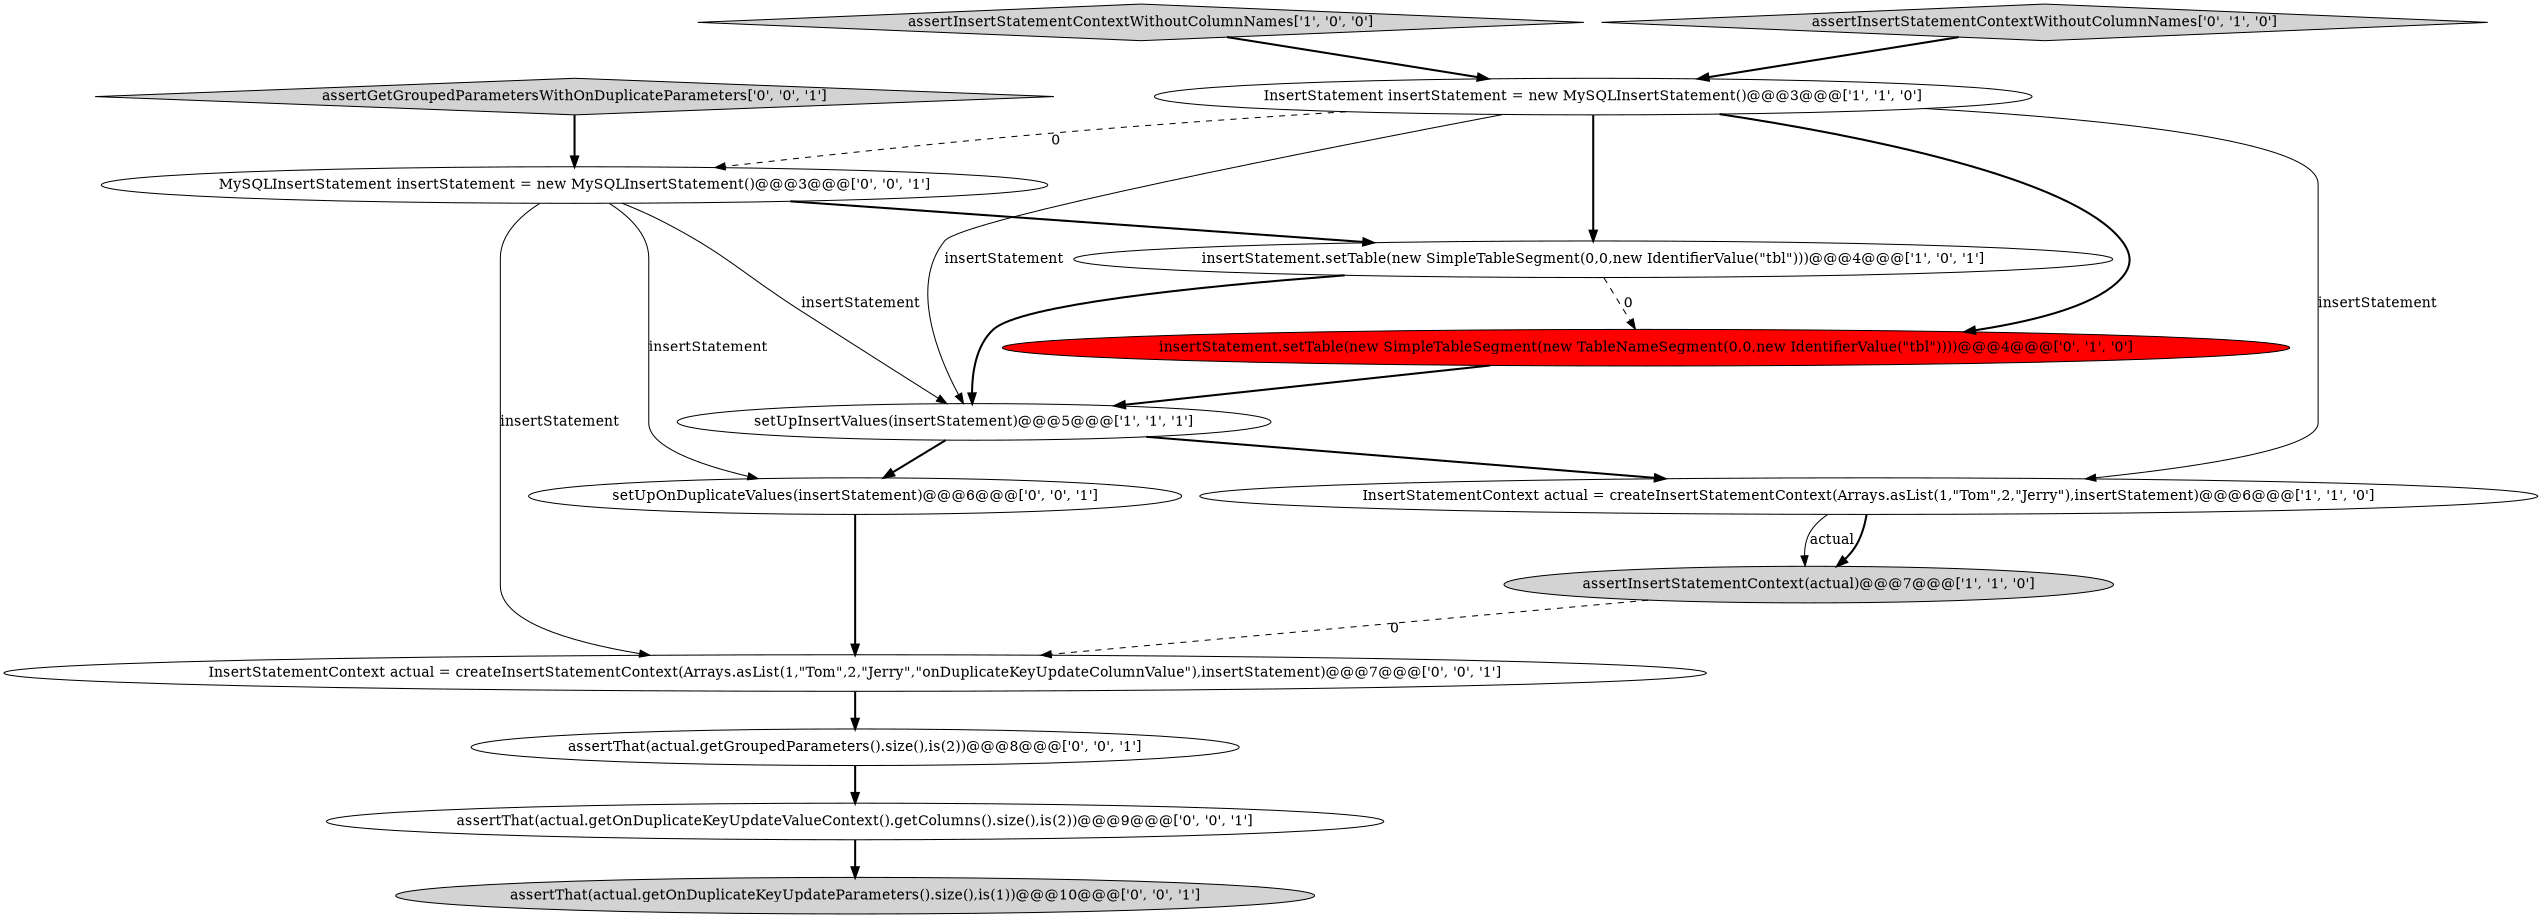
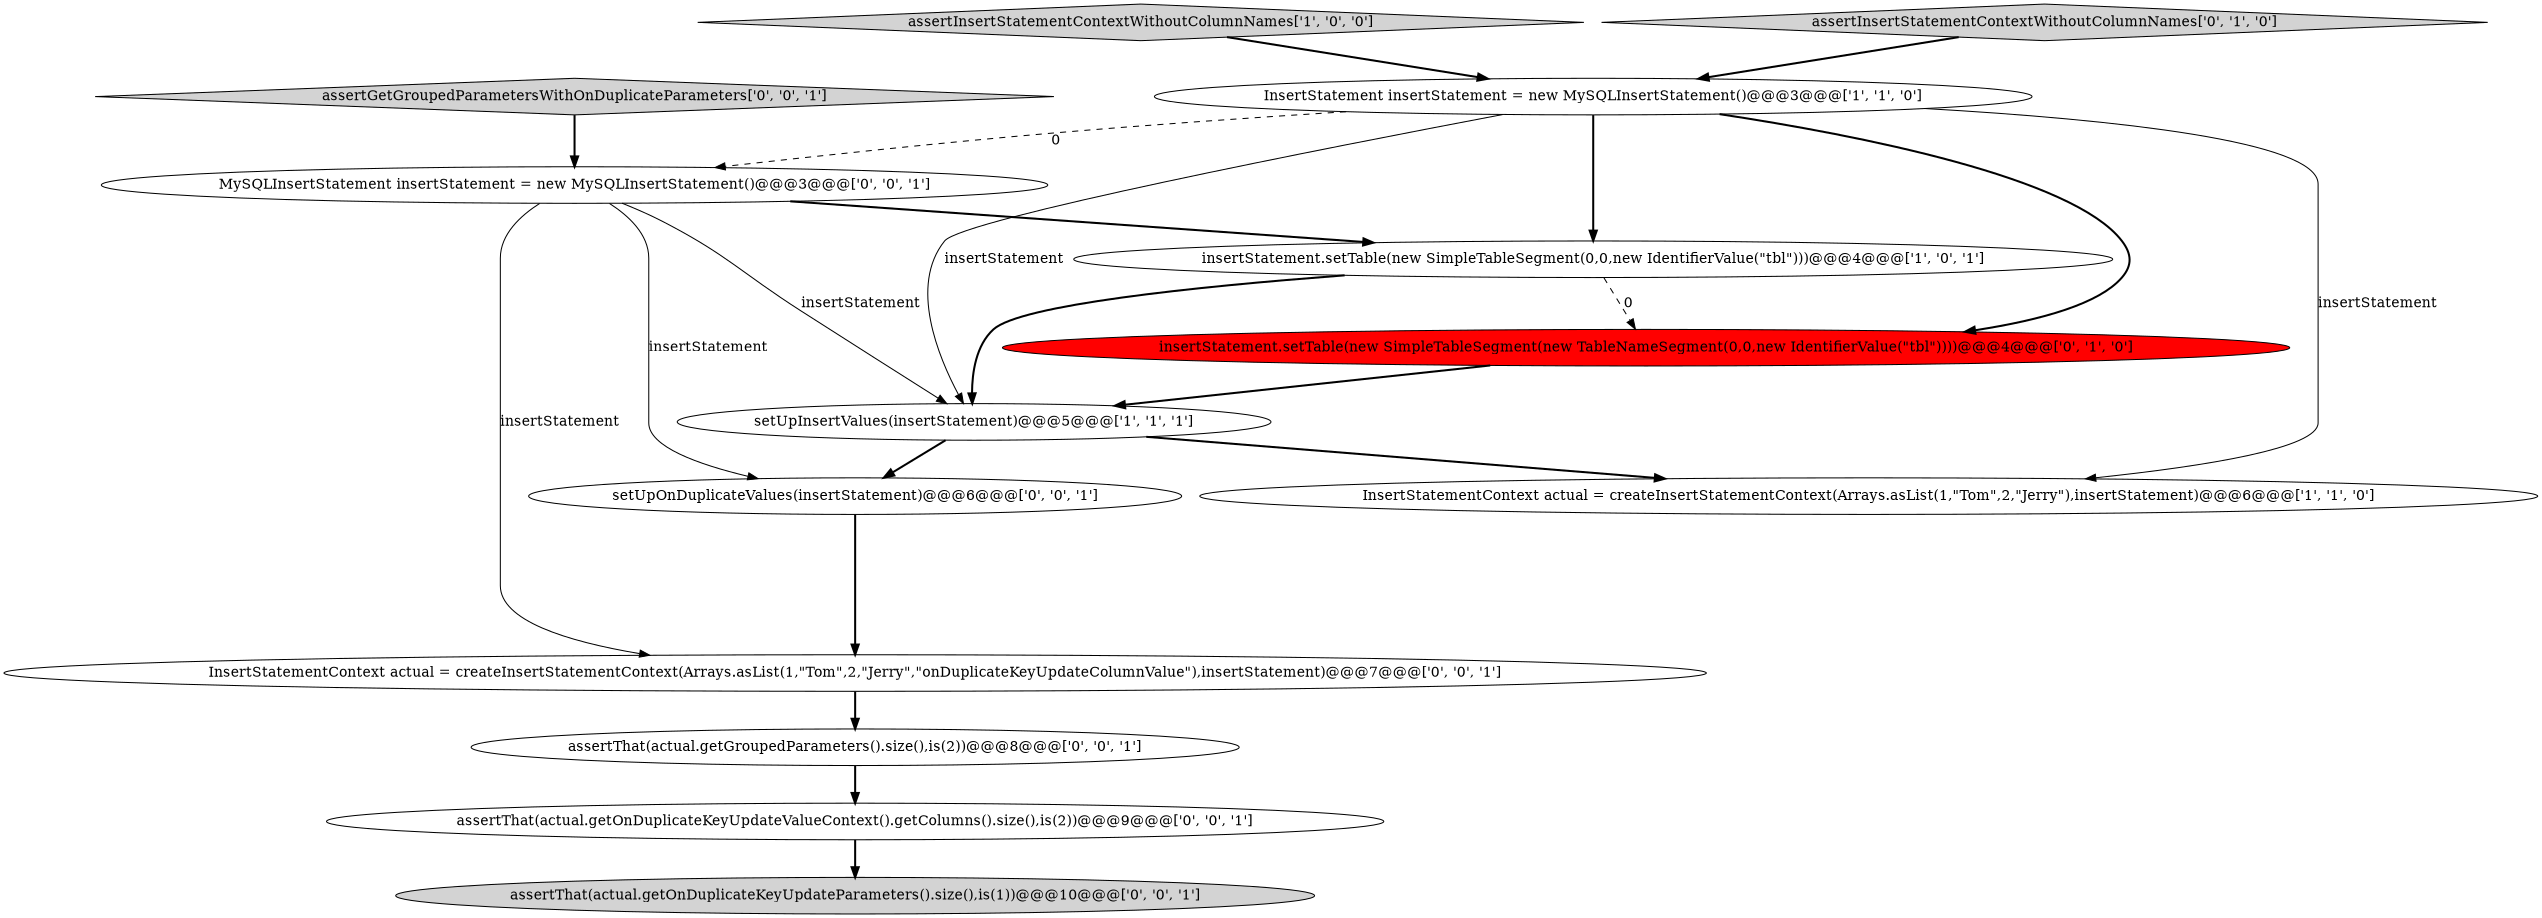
node "assertInsertStatementContext(actual)@@@7@@@['1', '1', '0']": removed
